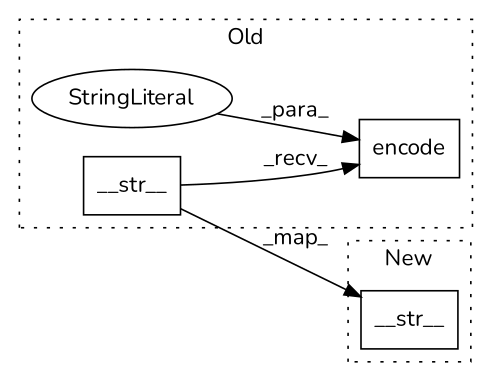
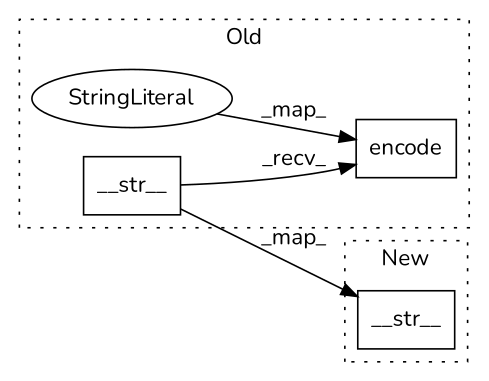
edge "StringLiteral" -> "encode": label "_para_" -> "_map_"
